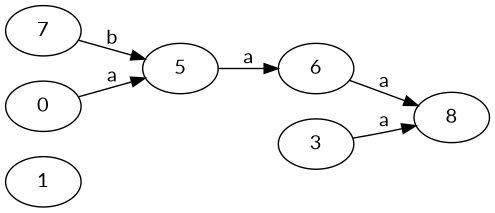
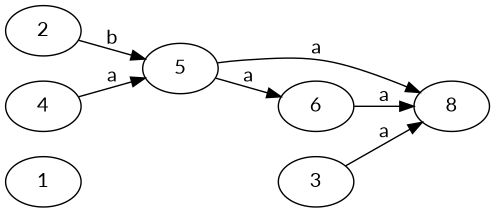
node "7": label "7" -> "2"
edge "5" -> "8": added, label "a"
node "0": label "0" -> "4"
